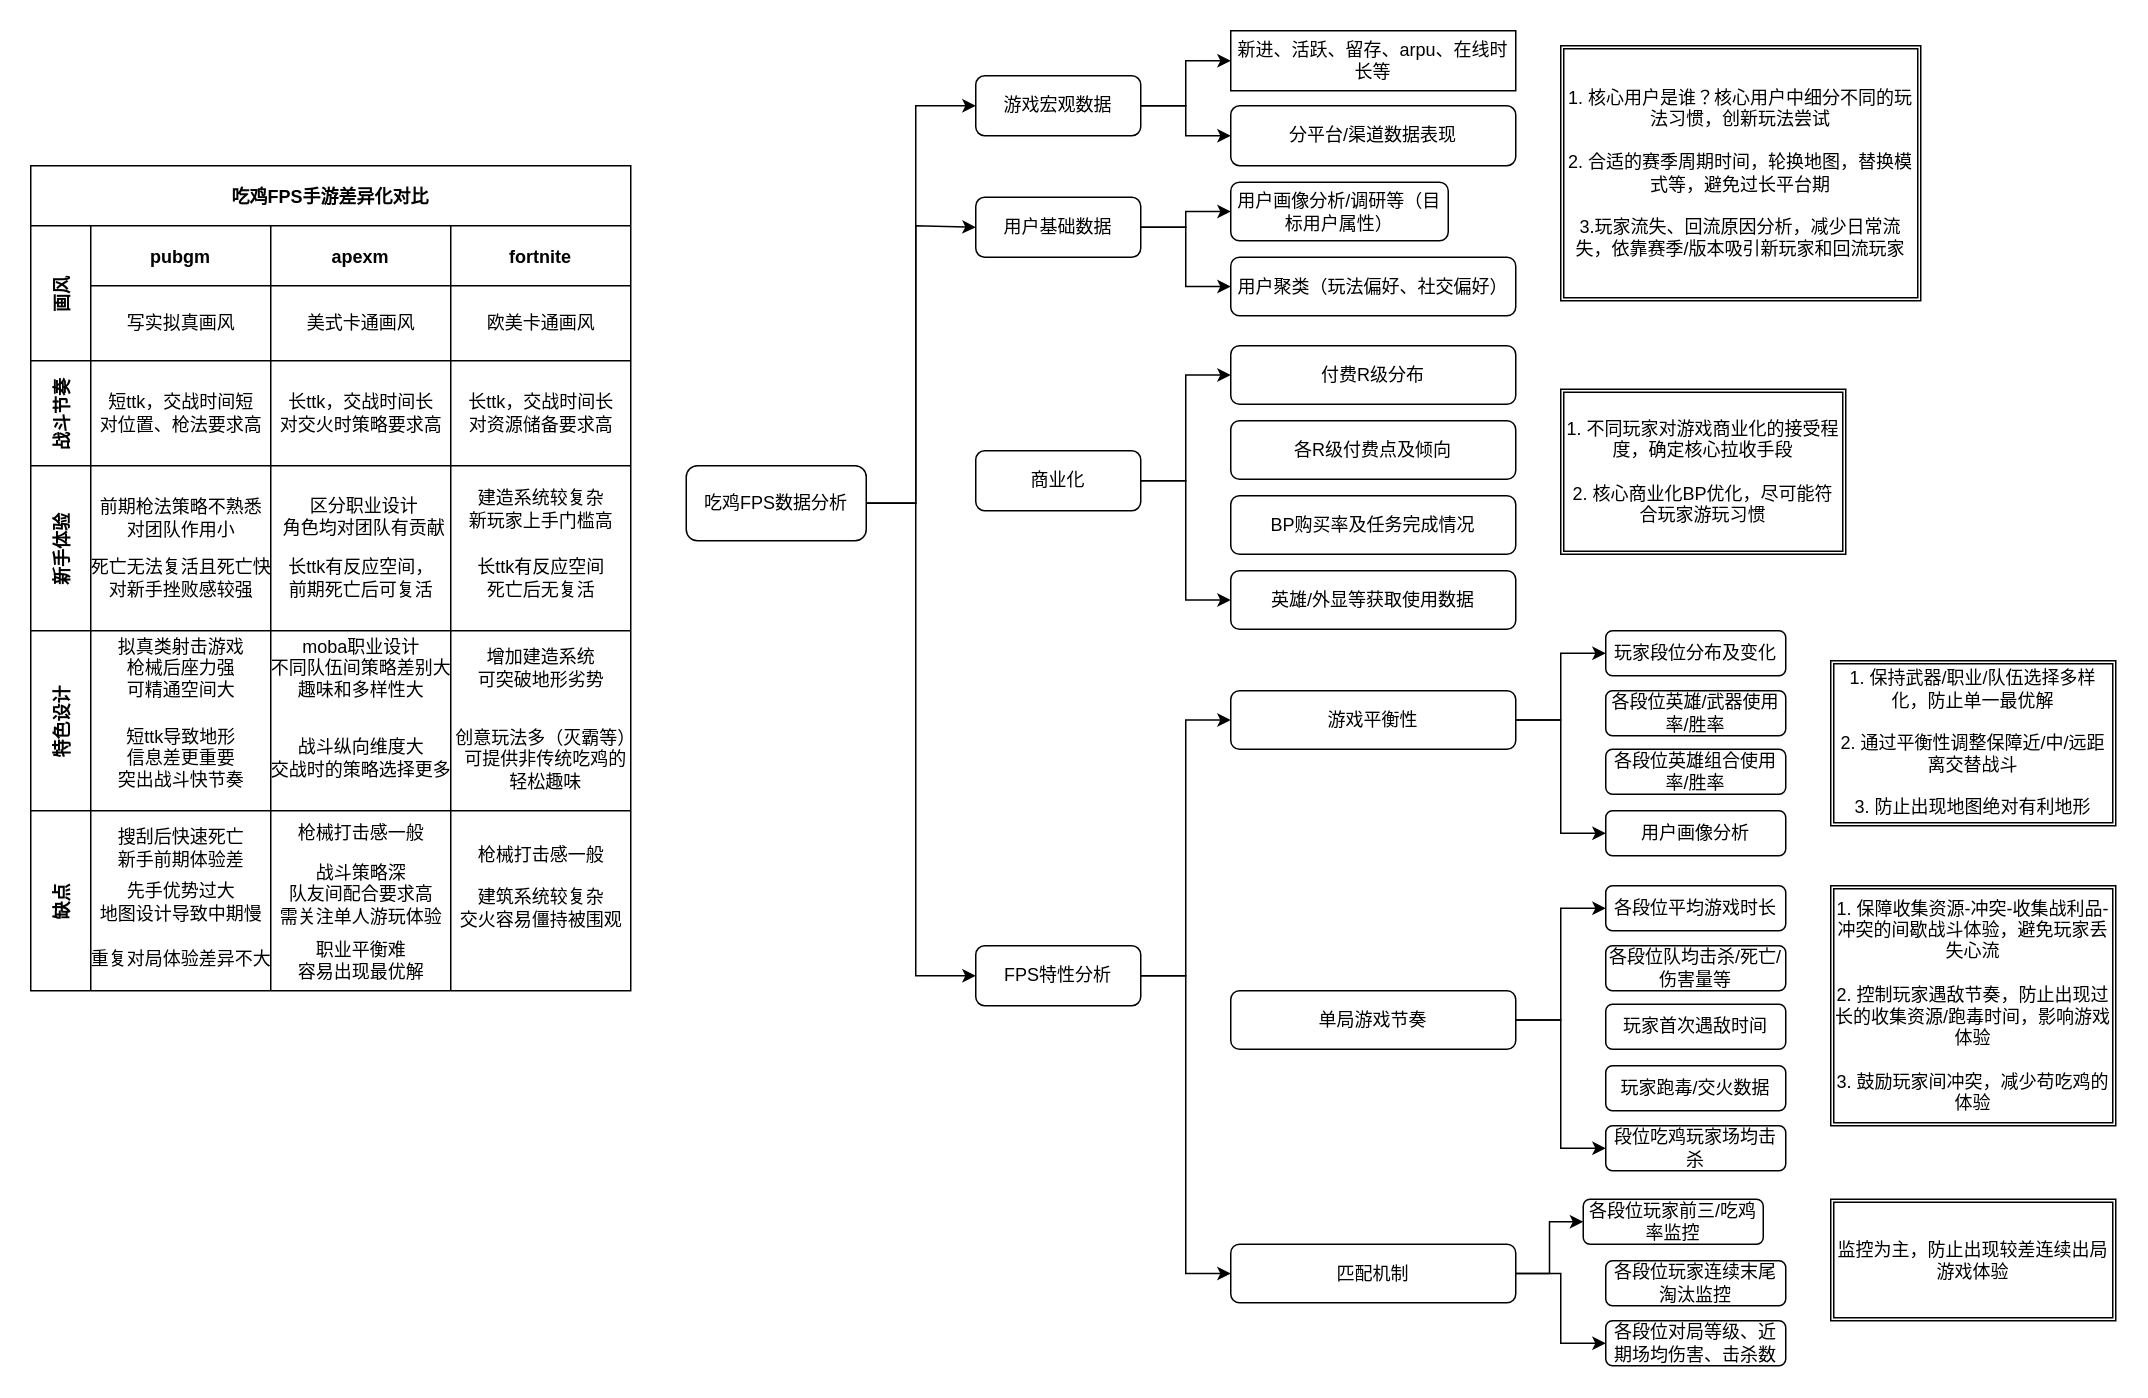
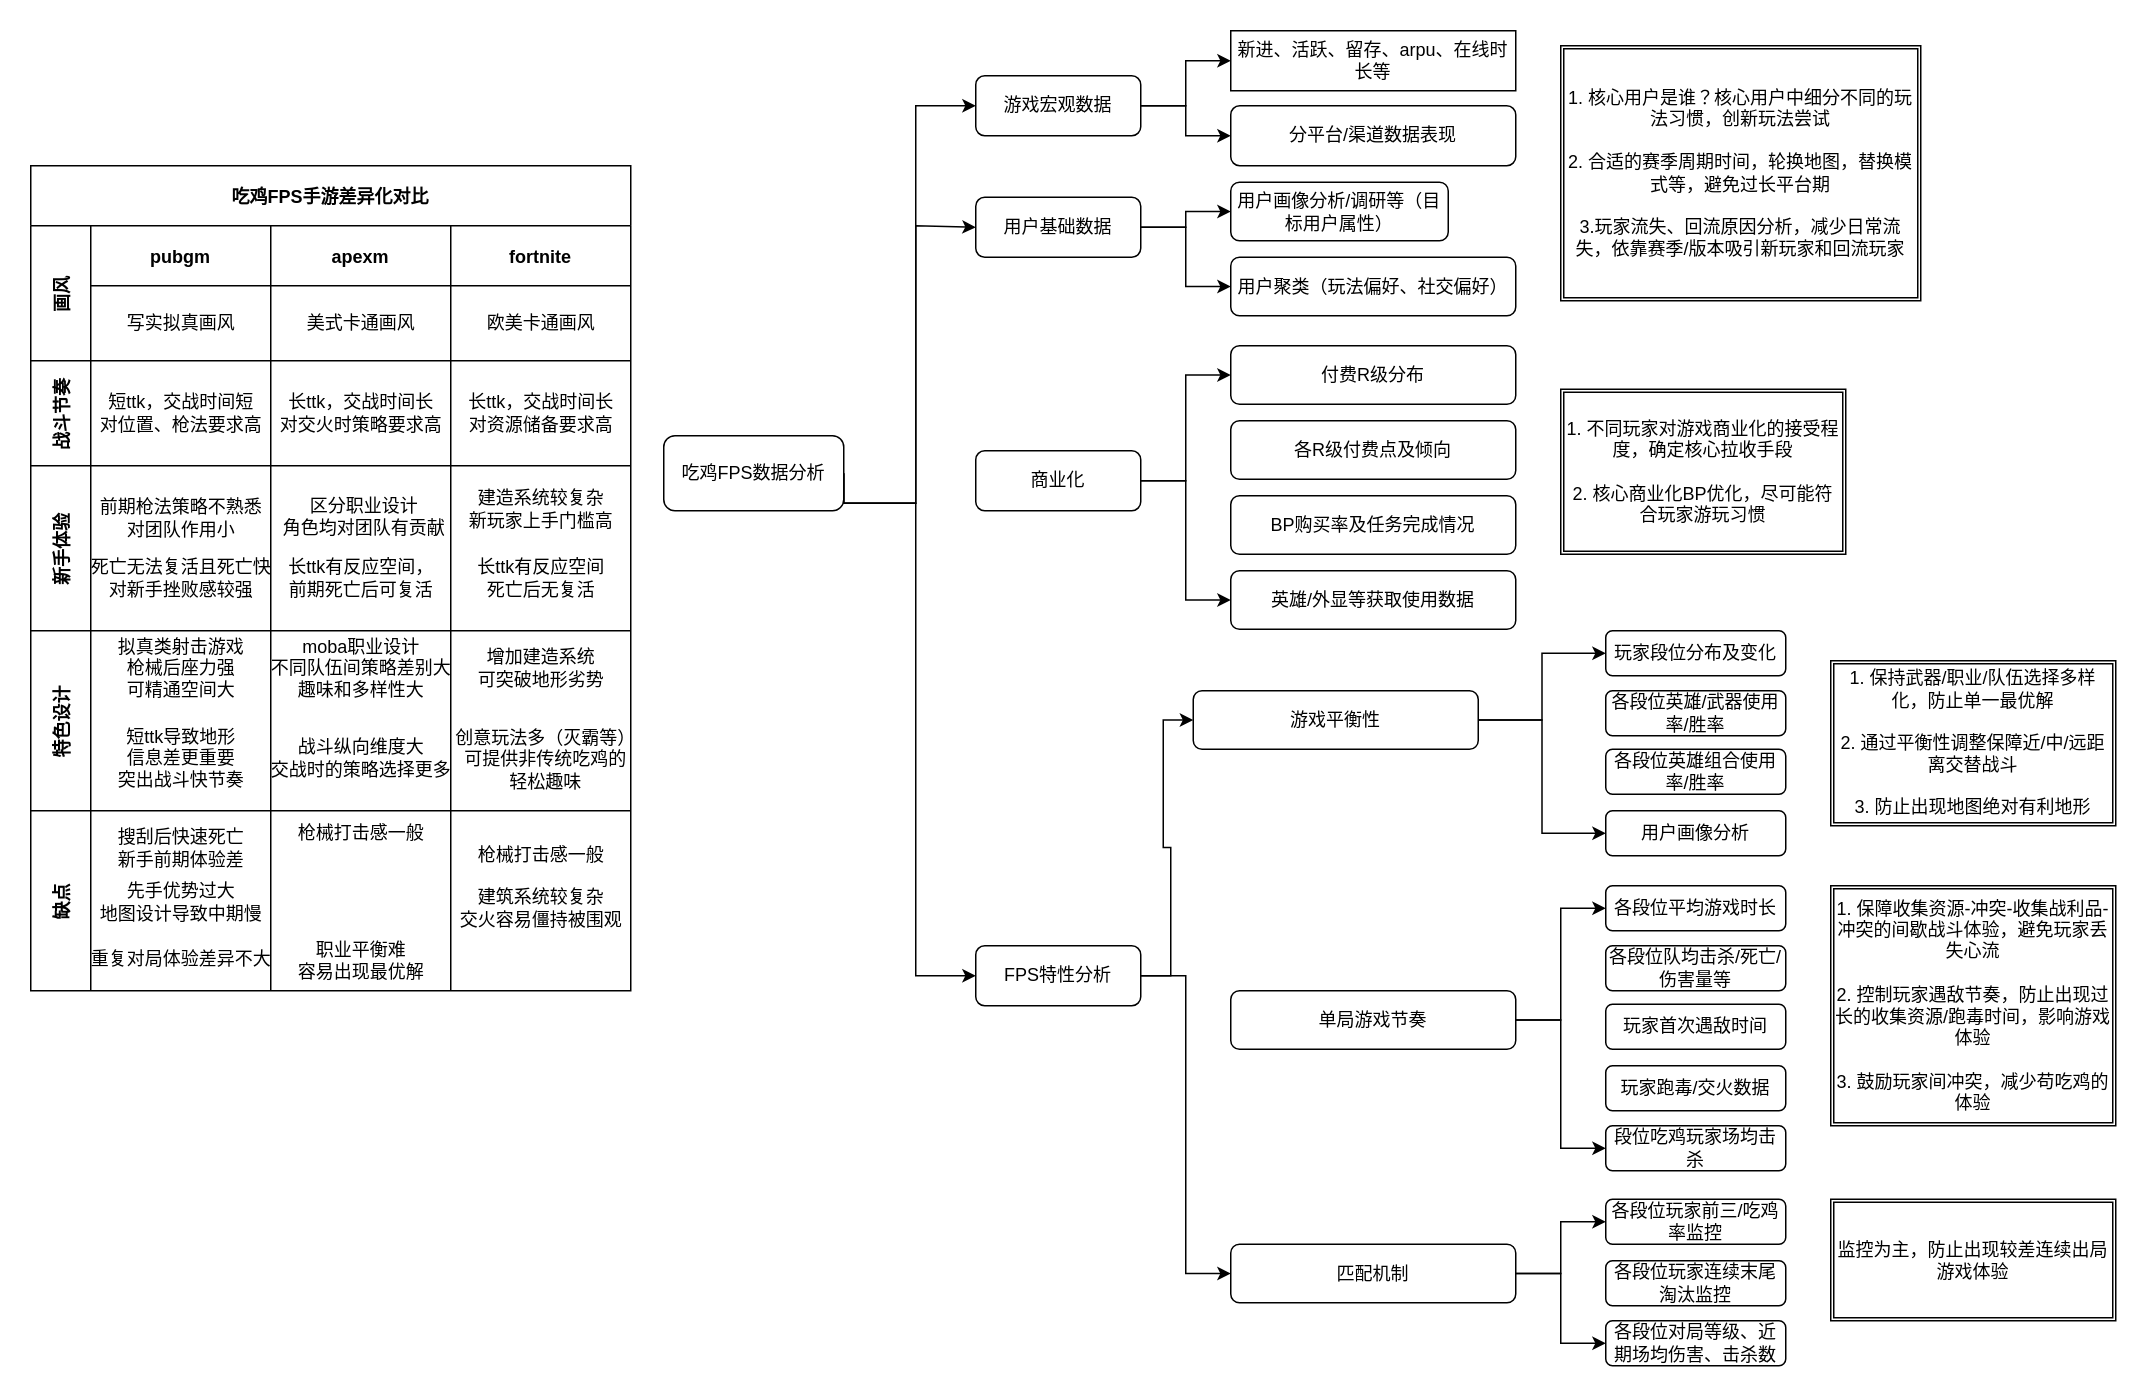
node "吃鸡FPS数据分析": moved (776, 503) -> (754, 473)
node "游戏平衡性": moved (1373, 720) -> (1336, 720)
node "战斗策略深 队友间配合要求高 需关注单人游玩体验": removed
node "各段位玩家前三/吃鸡率监控": moved (1673, 1222) -> (1696, 1222)
